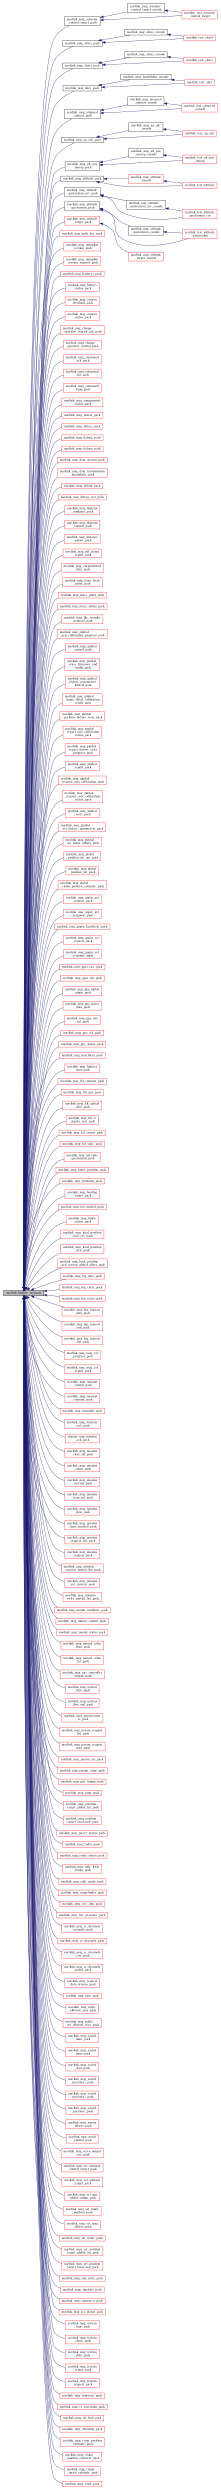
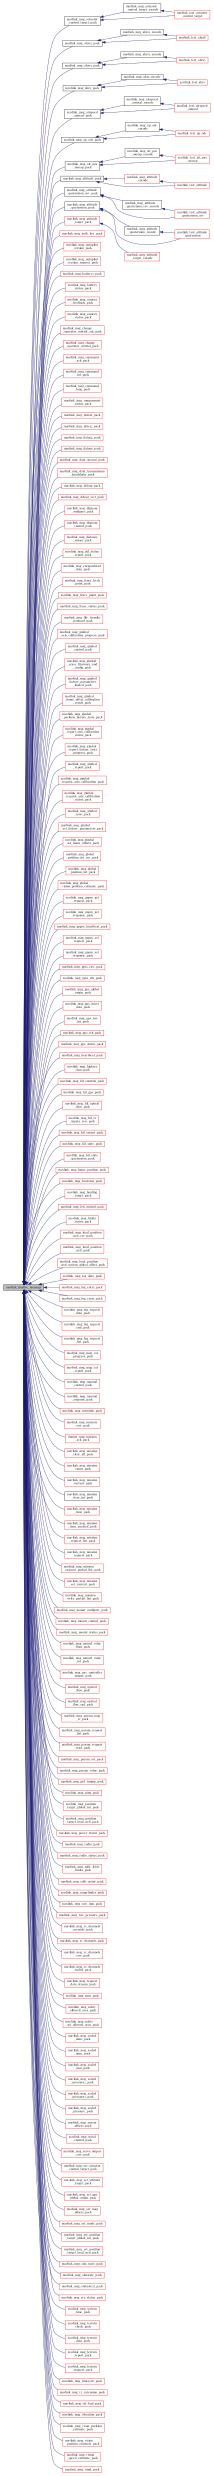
node "mavlink_msg_handshake_encode": label "mavlink_msg_handshake_encode" -> "mavlink_msg_ahrs_encode"
node "mavlink_msg_mission _item_int_pack": color red -> black
node "mavlink_msg_set_home _position_pack": removed
